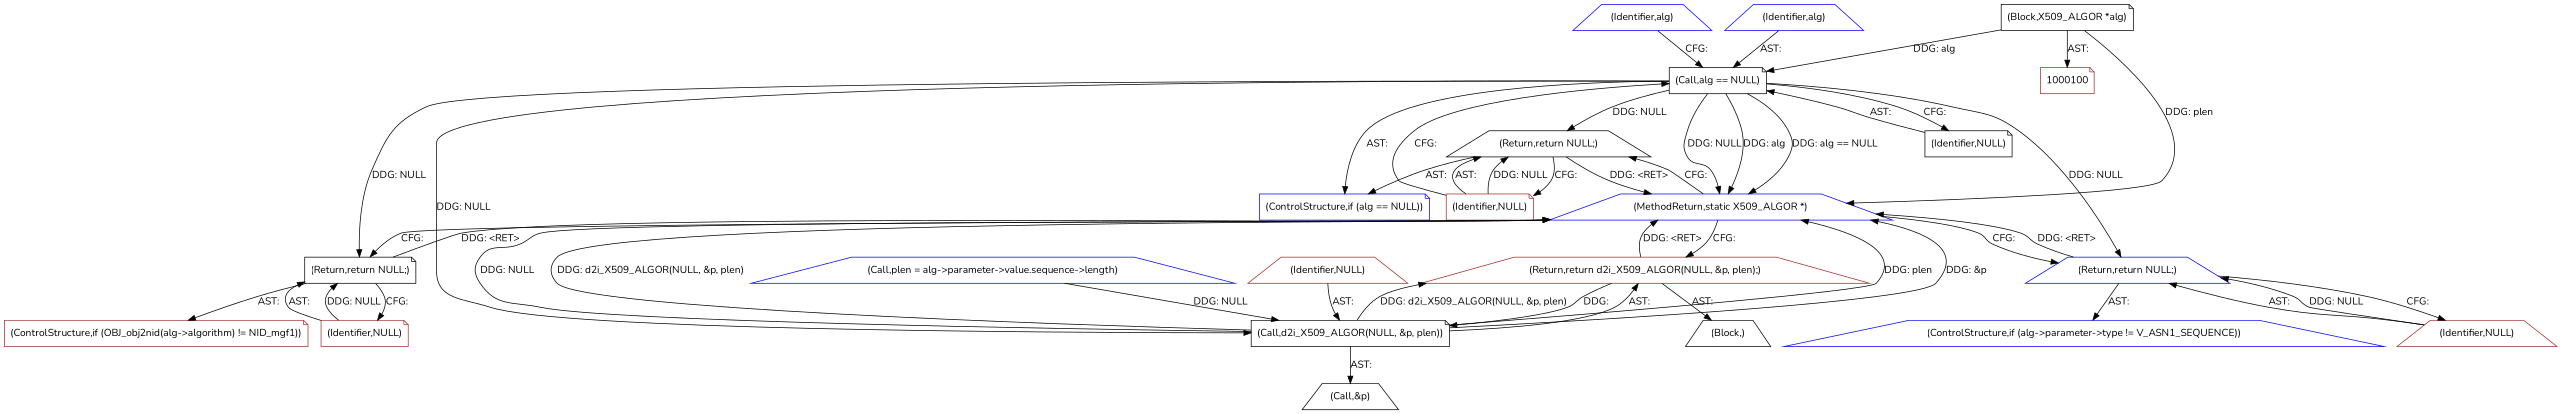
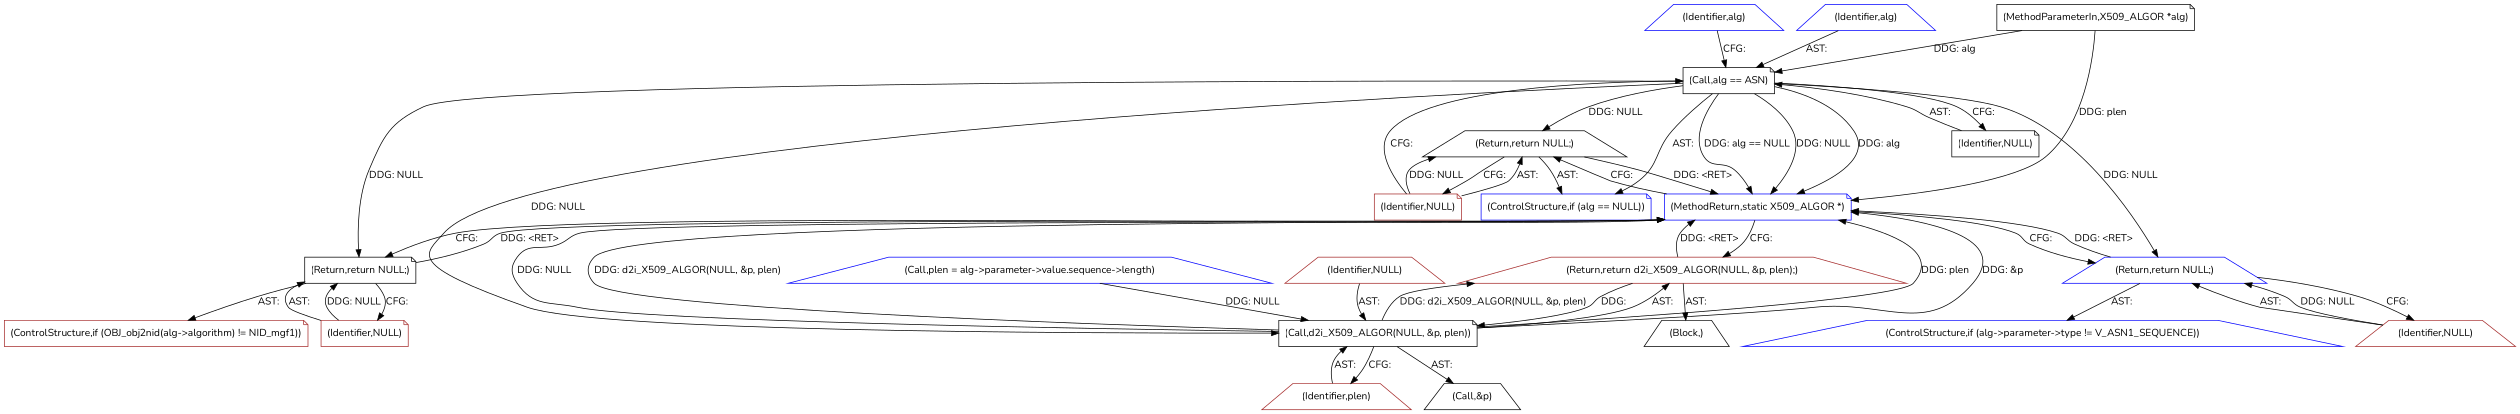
node "(Block,X509_ALGOR *alg)": label "(Block,X509_ALGOR *alg)" -> "(MethodParameterIn,X509_ALGOR *alg)"
node "(Call,alg == NULL)": label "(Call,alg == NULL)" -> "(Call,alg == ASN)"
node "1000100": removed
node "(MethodReturn,static X509_ALGOR *)": shape trapezium -> note
node "(Identifier,plen)": added
